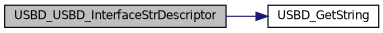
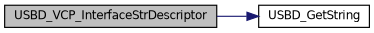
node "USBD_USBD_InterfaceStrDescriptor": label "USBD_USBD_InterfaceStrDescriptor" -> "USBD_VCP_InterfaceStrDescriptor"
